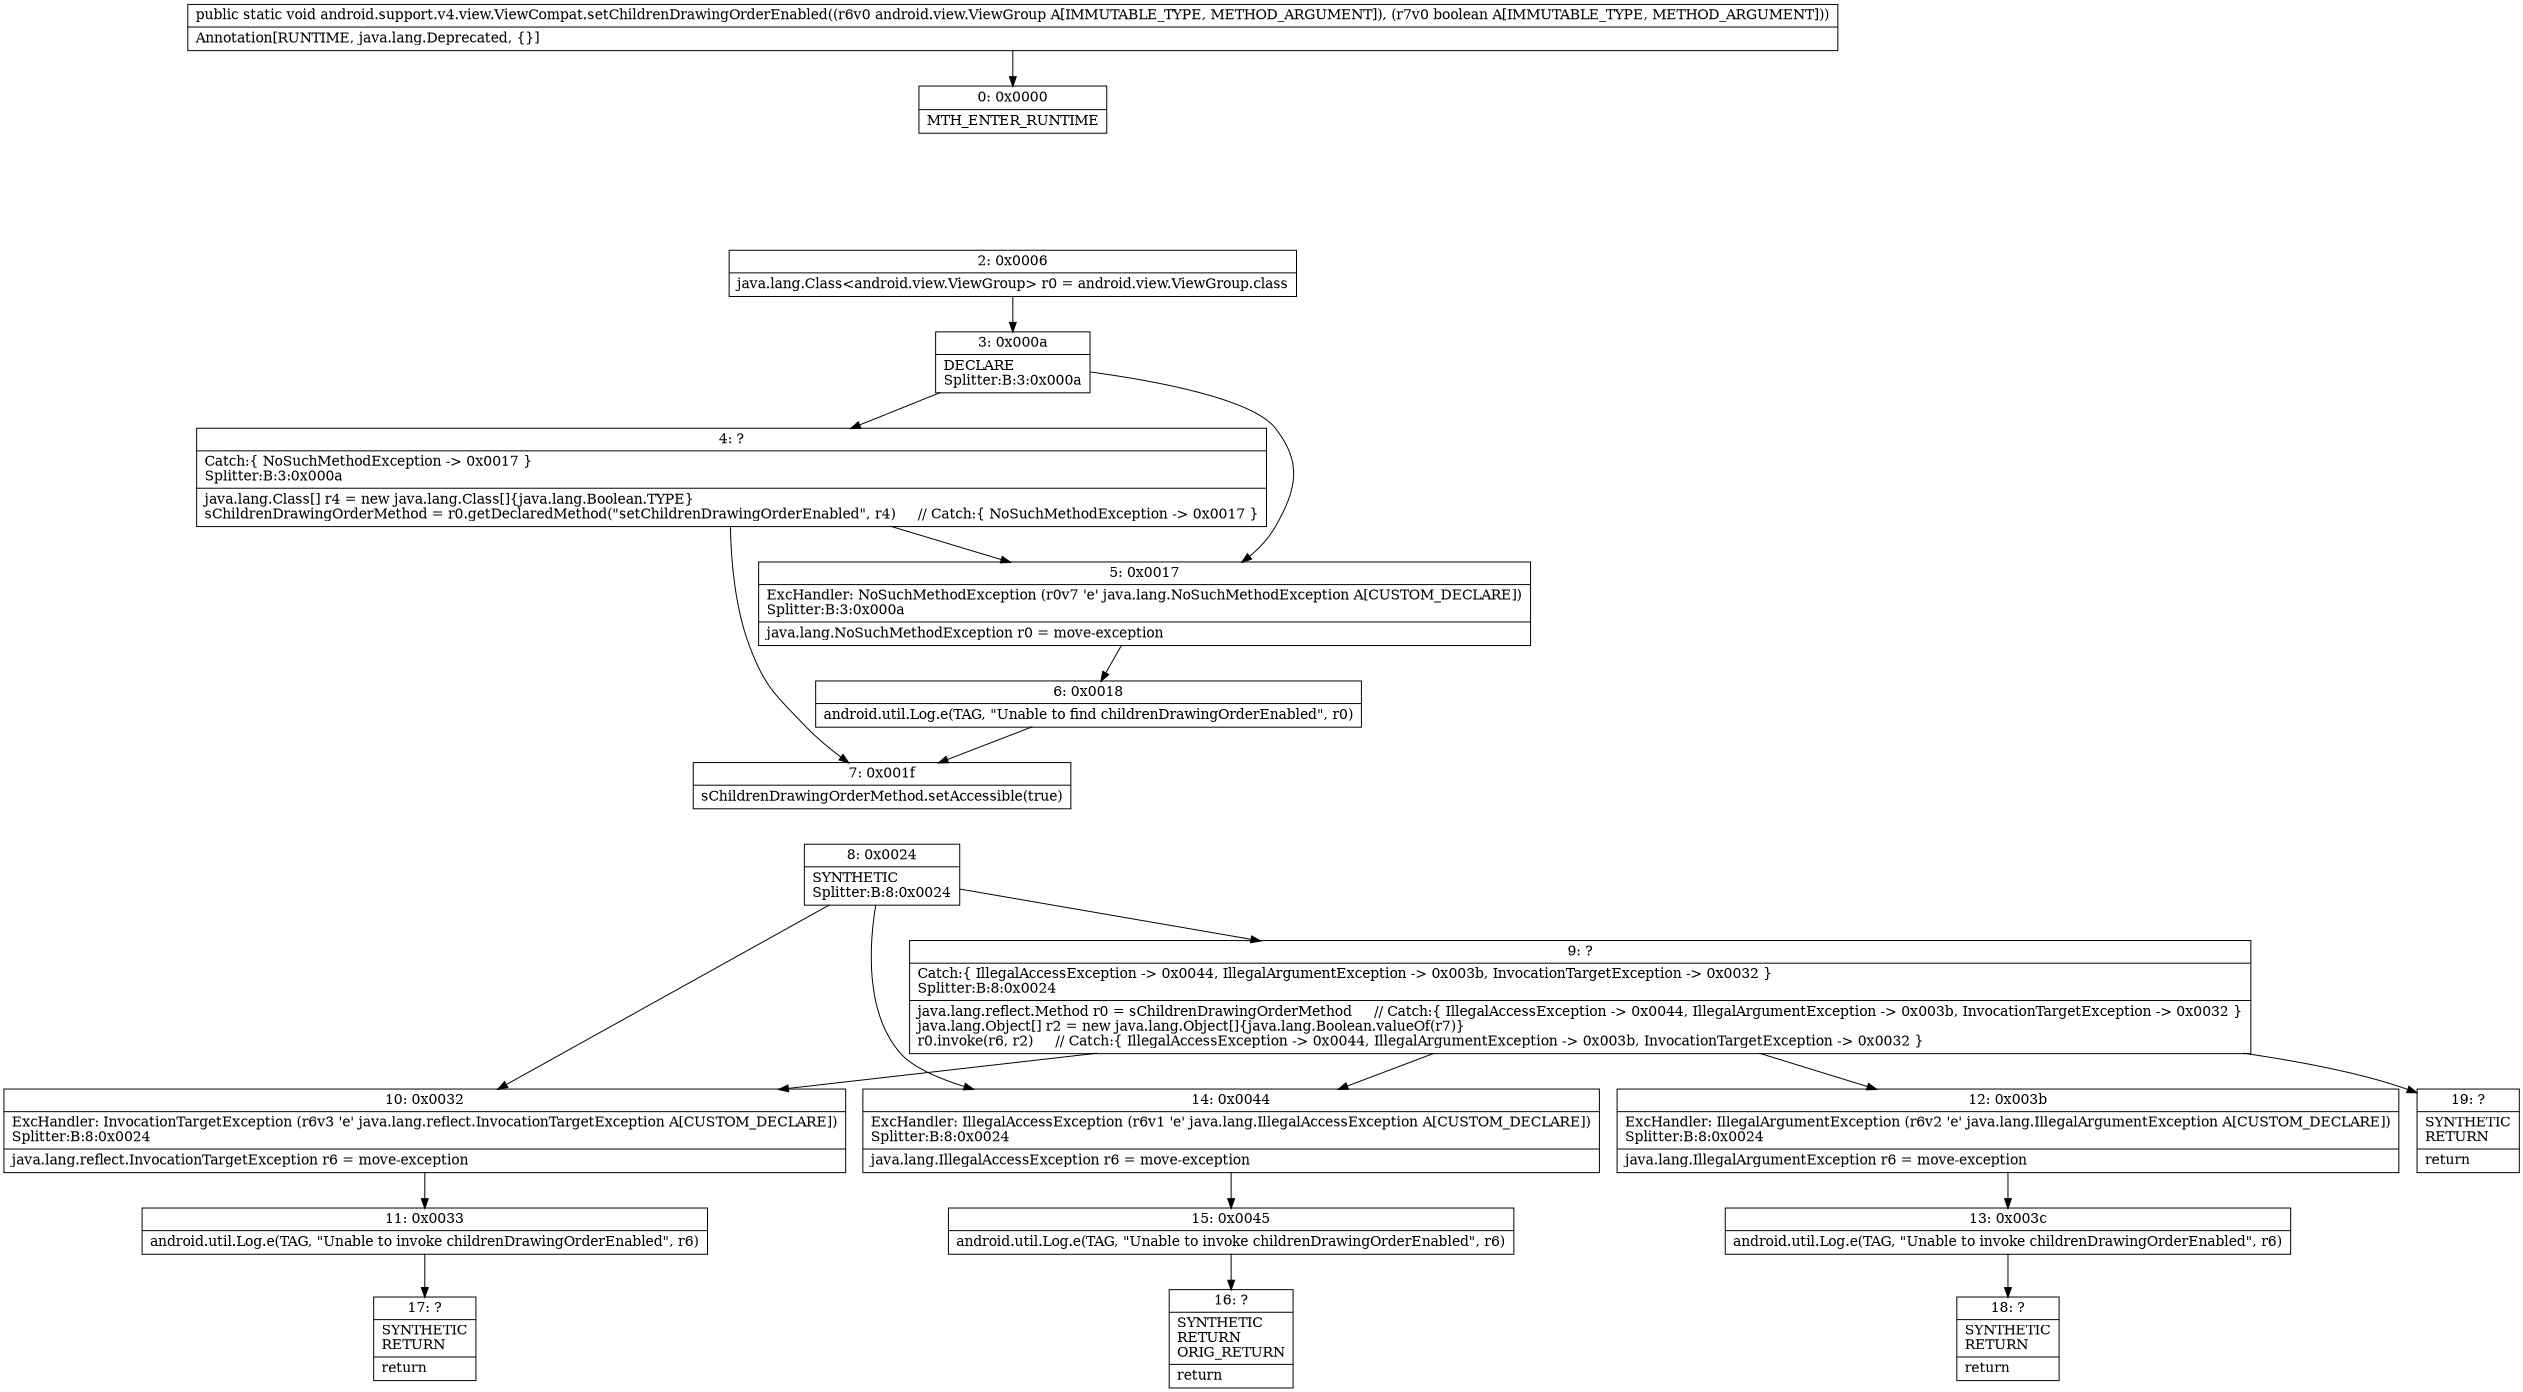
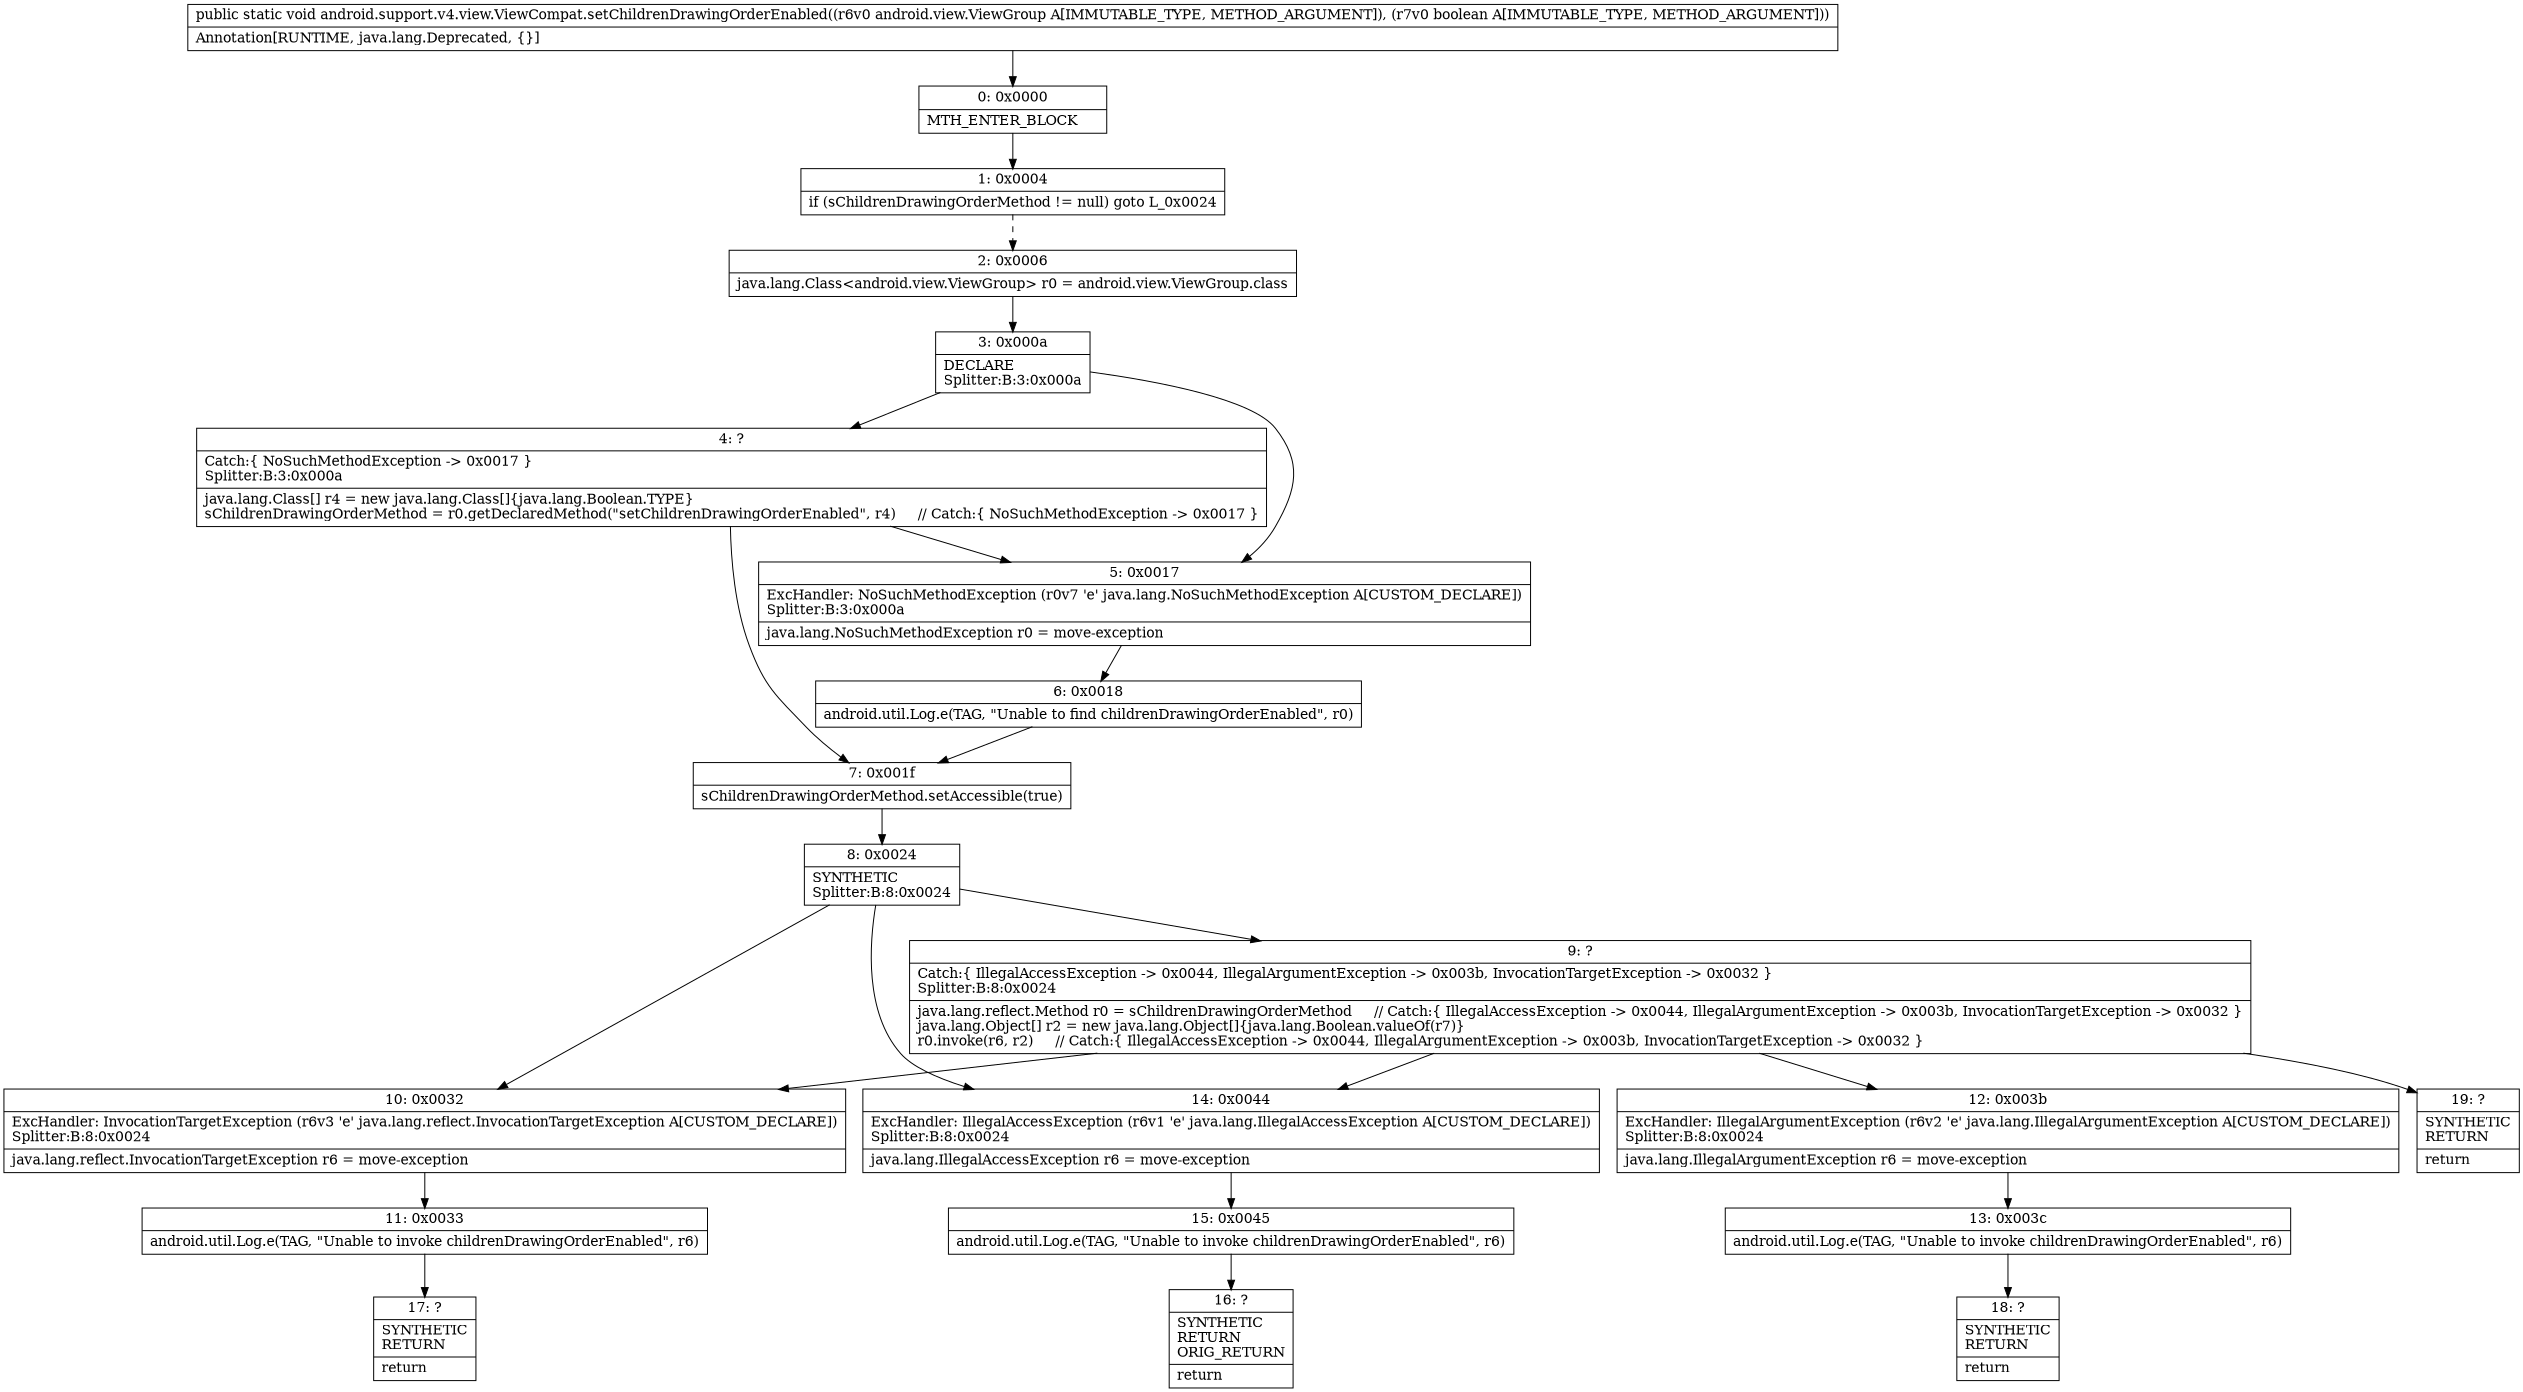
node "0: 0x0000": text "MTH_ENTER_RUNTIME" -> "MTH_ENTER_BLOCK"
node "1: 0x0004": added
edge "7: 0x001f" -> "8: 0x0024": added
